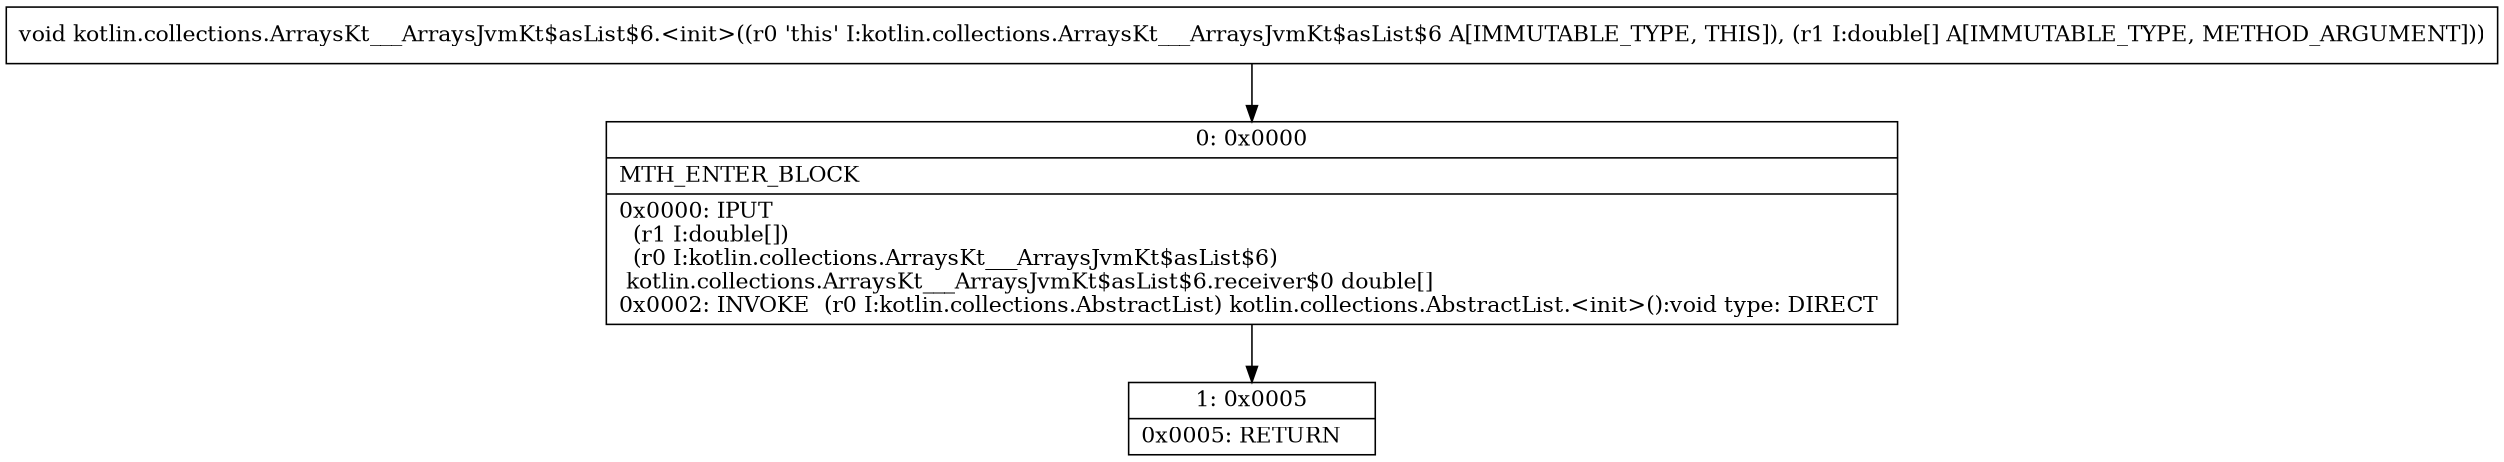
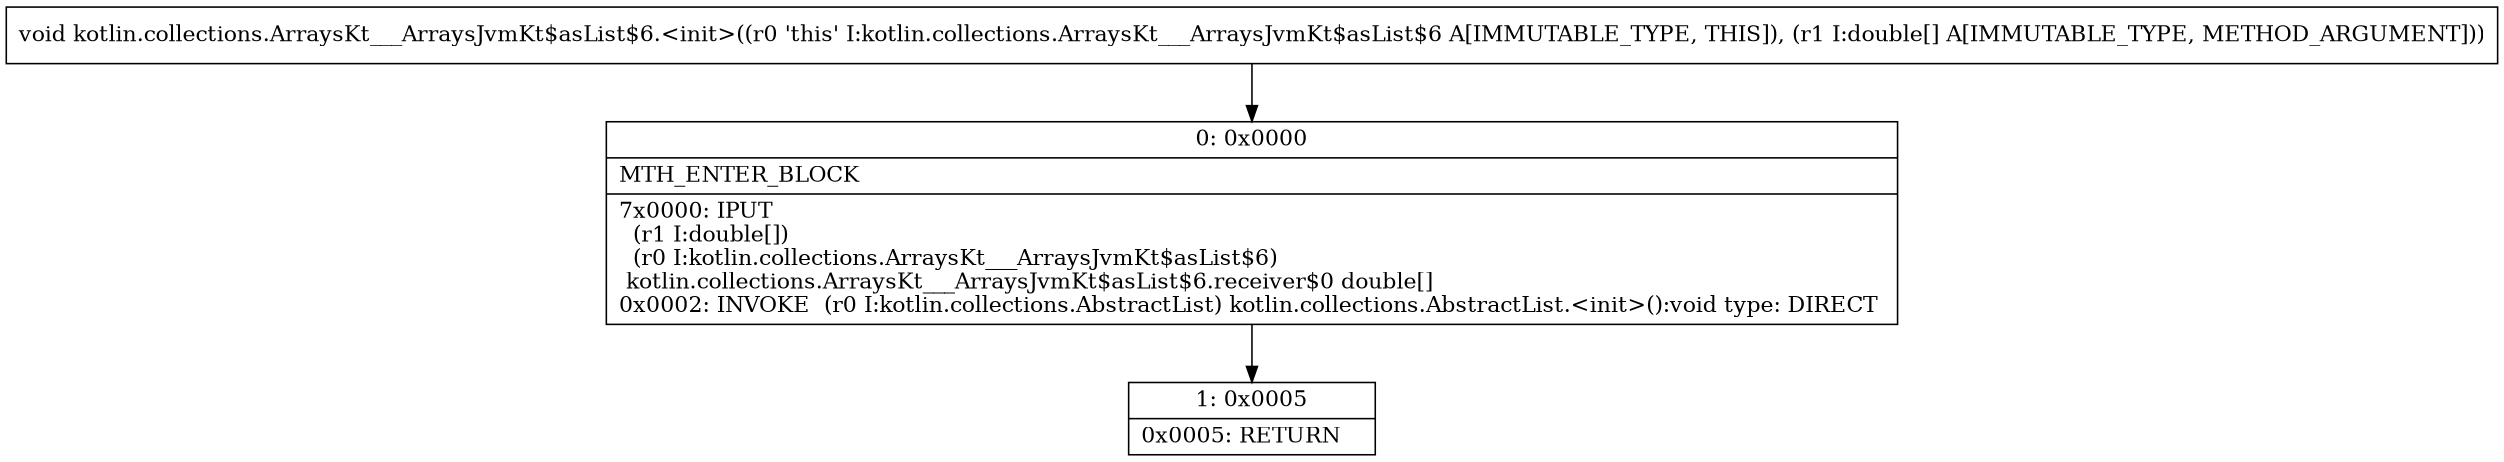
node "0: 0x0000": text "0x0000: IPUT" -> "7x0000: IPUT"
